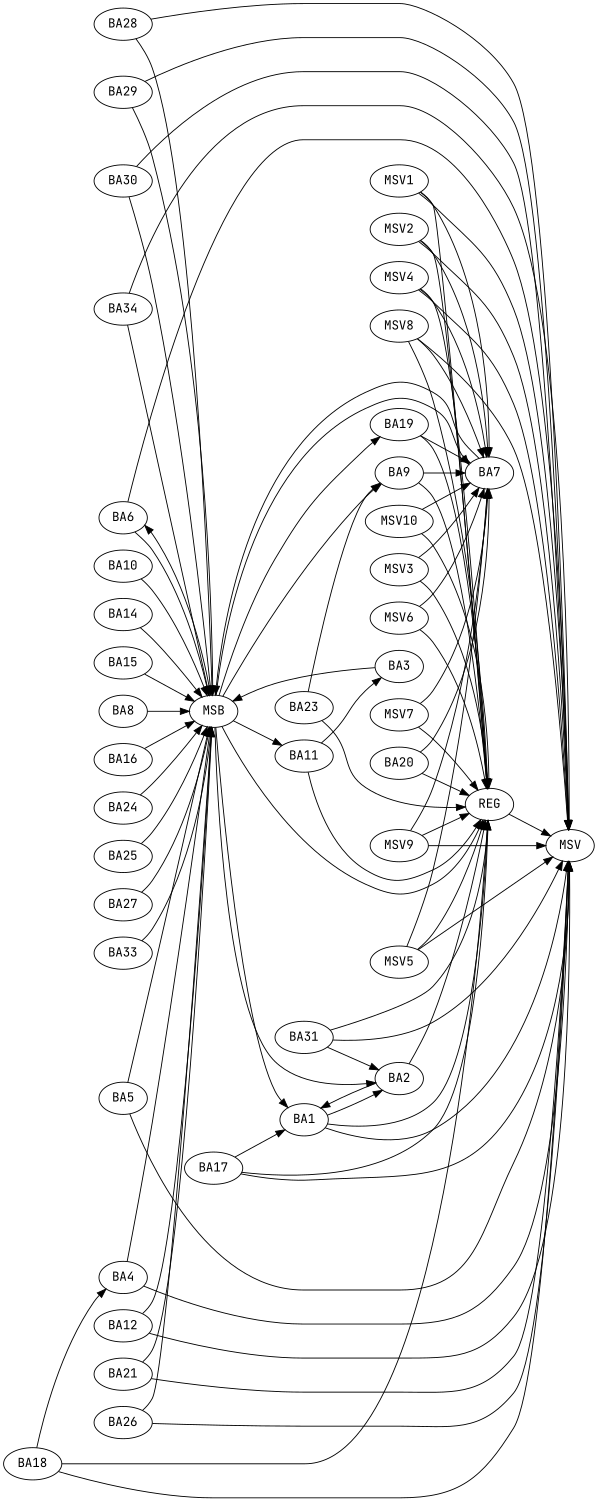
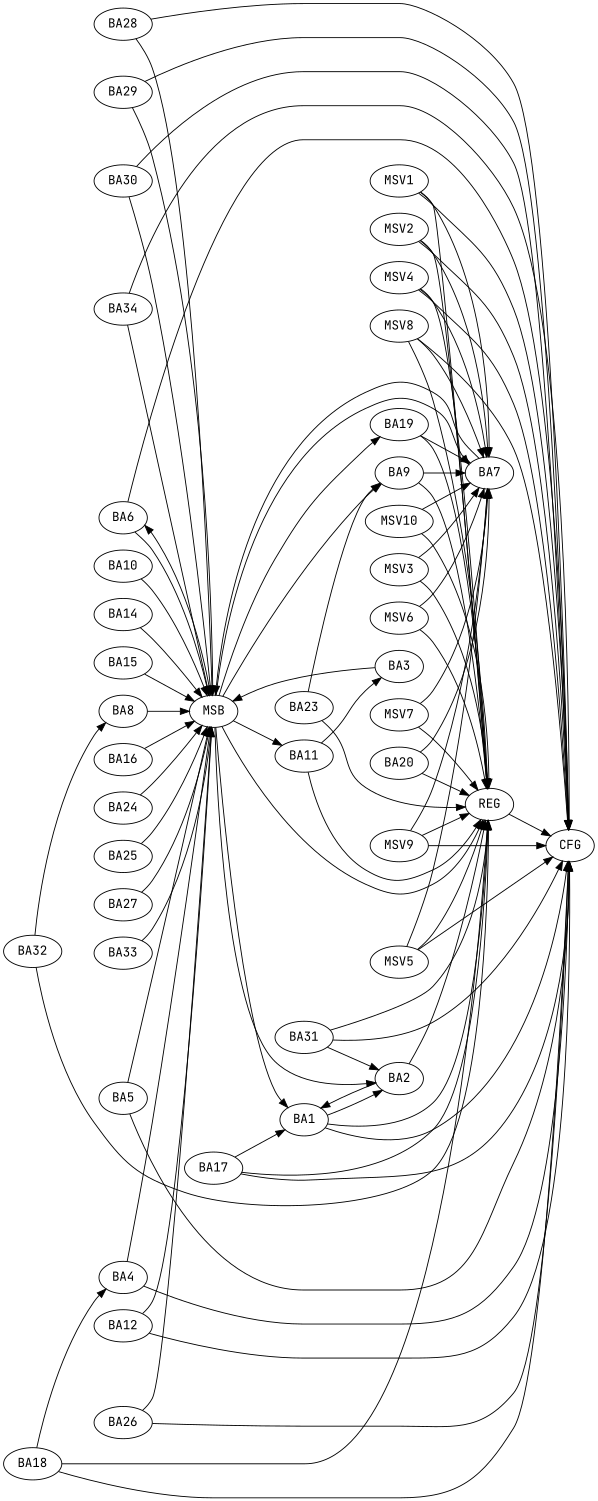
node "MSV": label "MSV" -> "CFG"
node "BA32": added
node "BA21": removed
